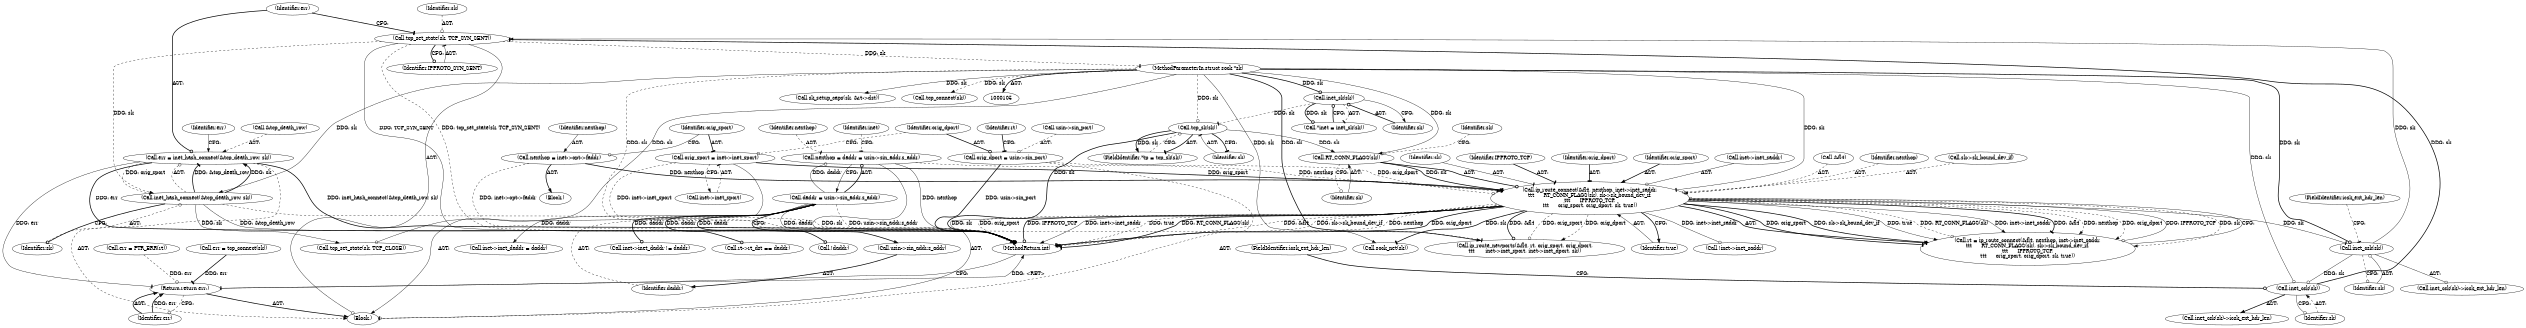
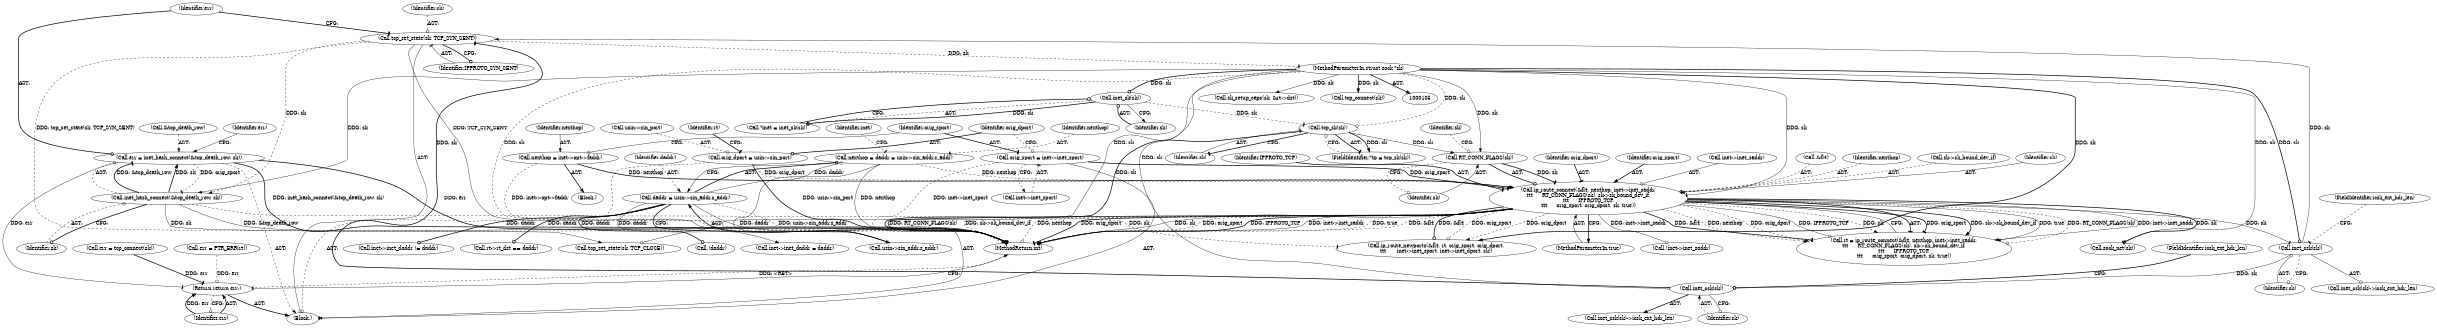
edge "(MethodParameterIn,struct sock *sk)" -> "(Call,tcp_connect(sk))": style dashed -> bold
node "(Identifier,true)": label "(Identifier,true)" -> "(MethodParameterIn,true)"
edge "(Call,usin->sin_addr.s_addr)" -> "(Identifier,daddr)": now "(Call,usin->sin_addr.s_addr)" -> "(Call,daddr = usin->sin_addr.s_addr)"
edge "(Return,return err;)" -> "(MethodReturn,int)": style solid -> dashed
